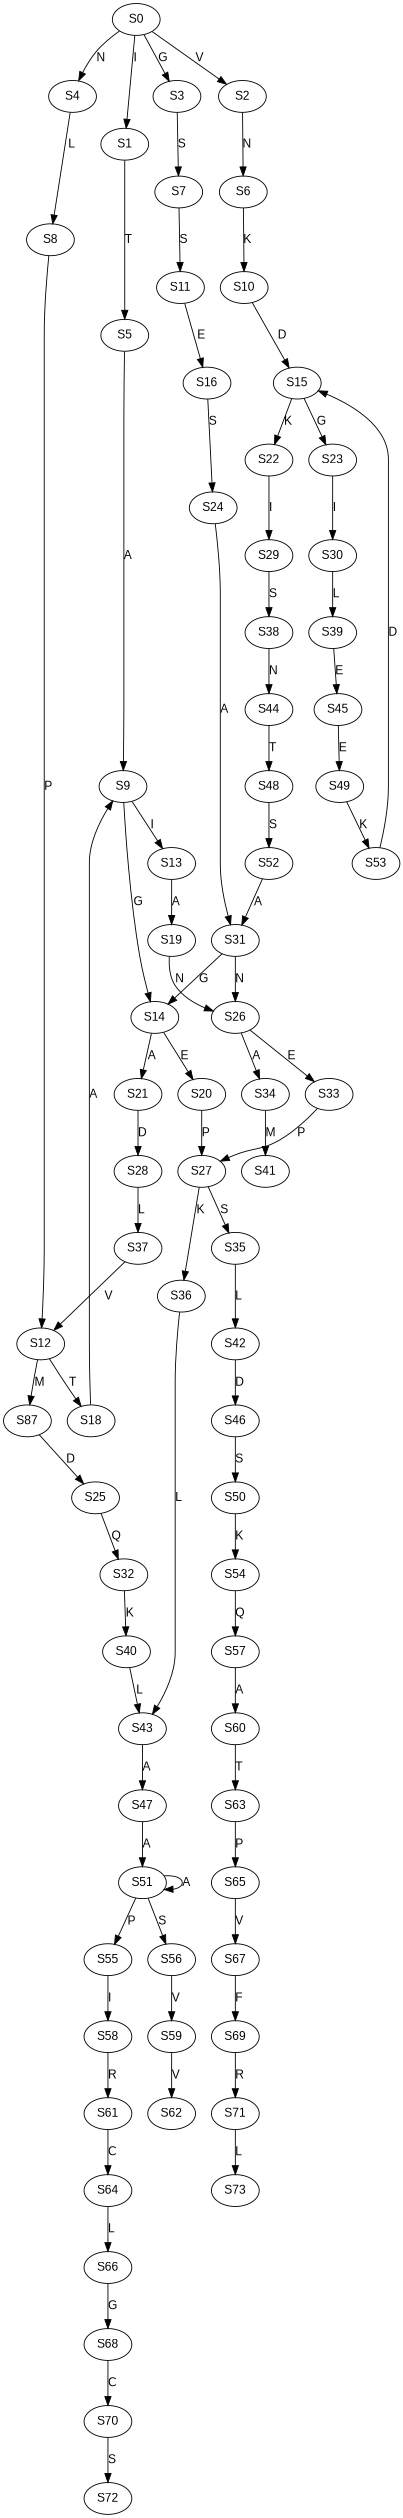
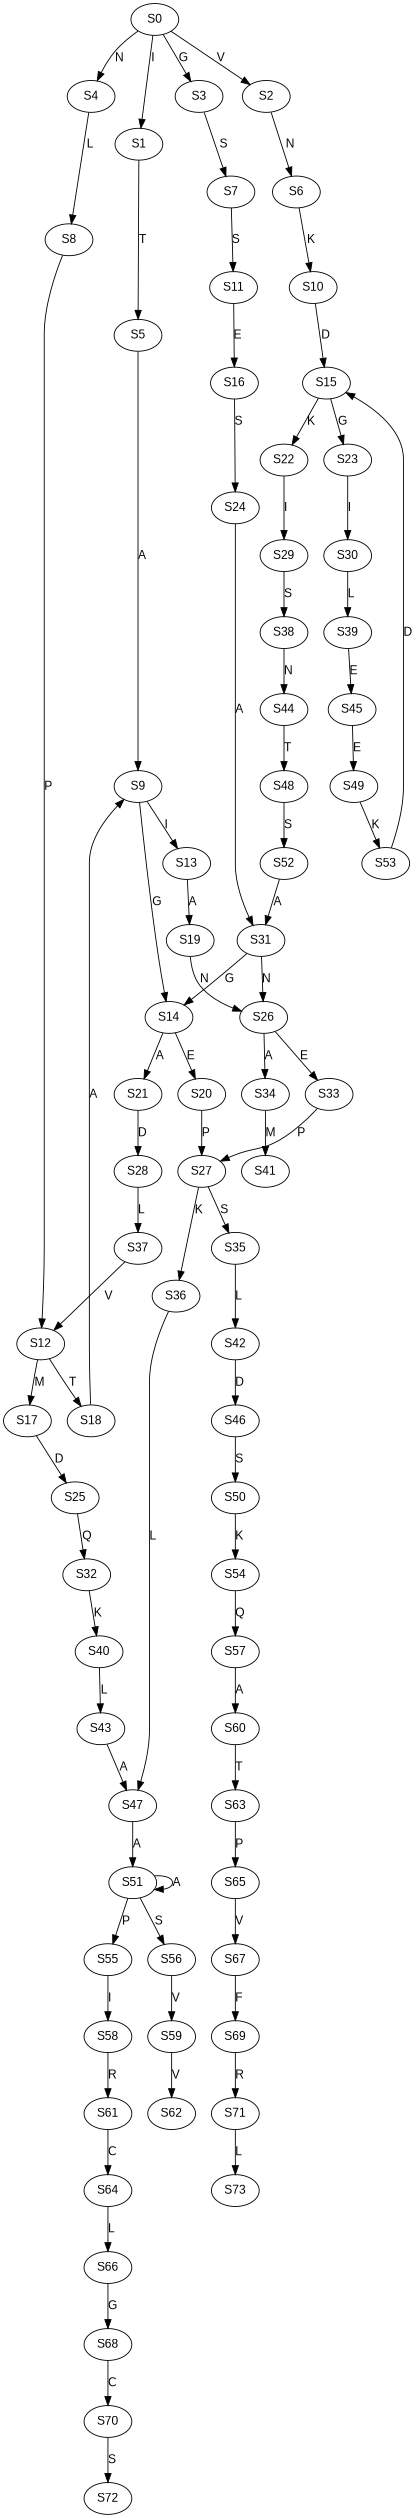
node "S87": label "S87" -> "S17"
edge "S36" -> "S43": now "S36" -> "S47"
